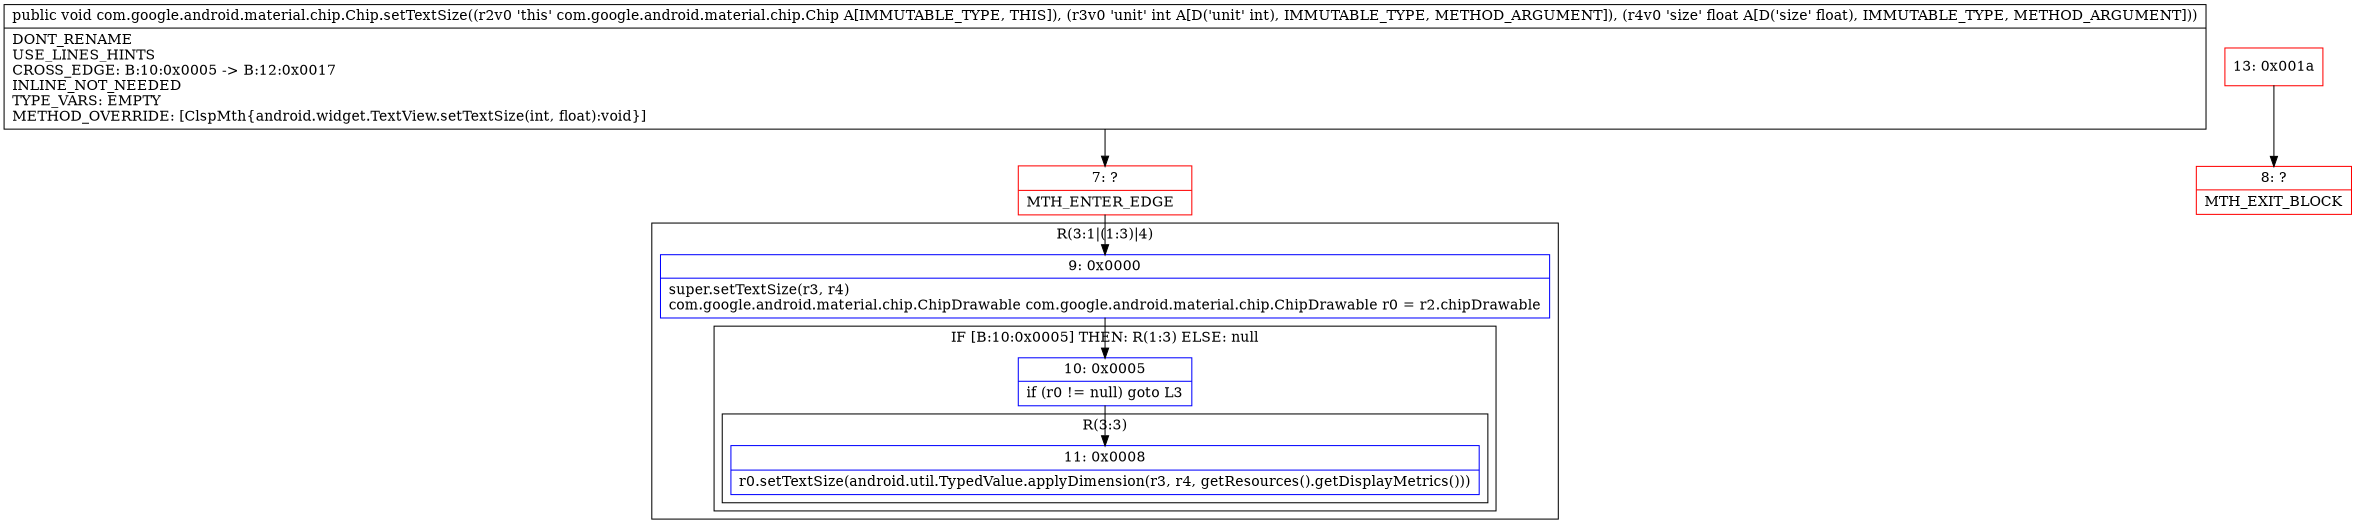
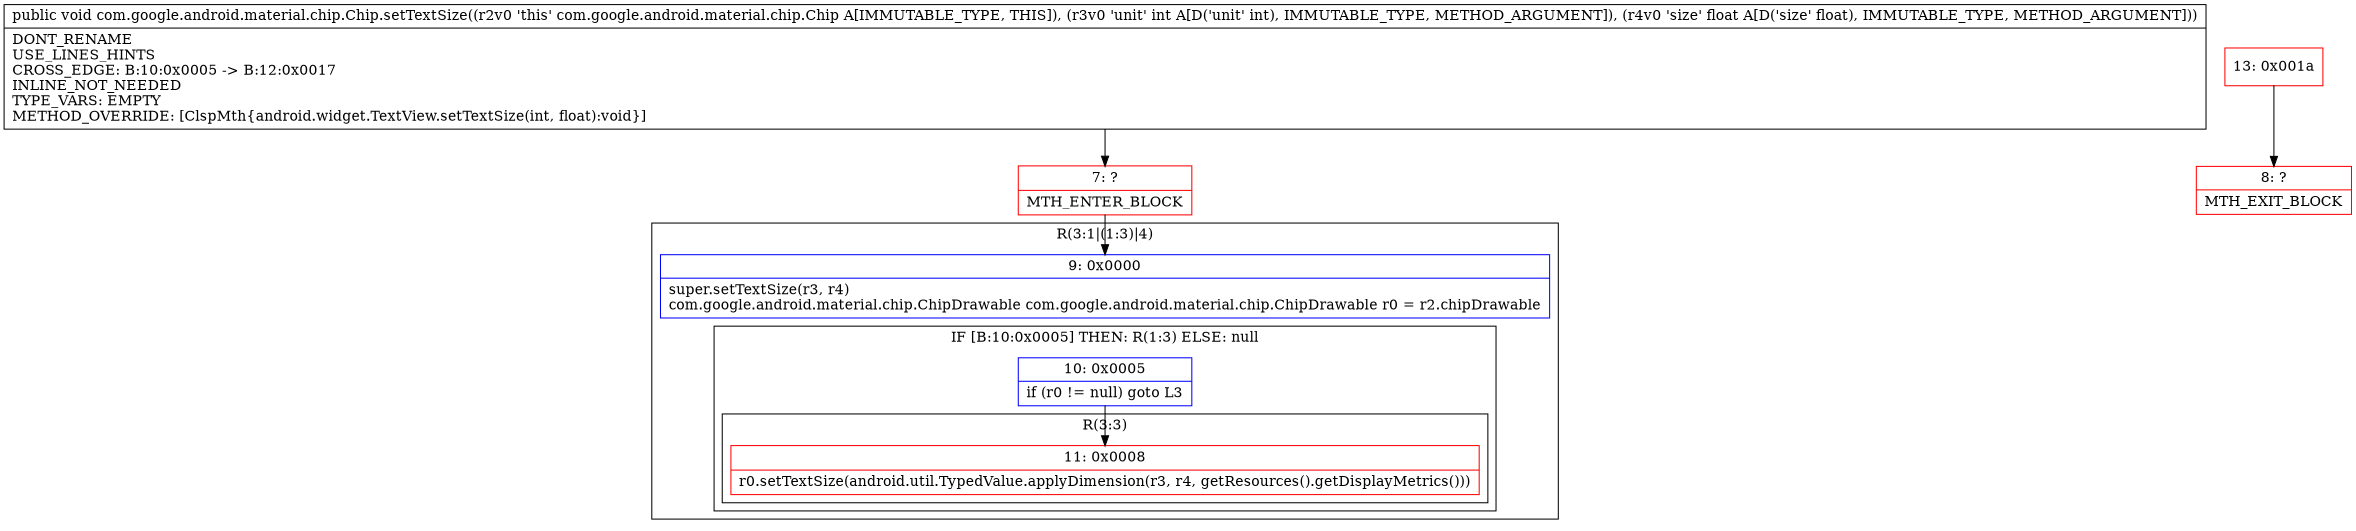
node "7: ?": text "MTH_ENTER_EDGE" -> "MTH_ENTER_BLOCK"
edge "9: 0x0000" -> "10: 0x0005": removed
node "11: 0x0008": color blue -> red
